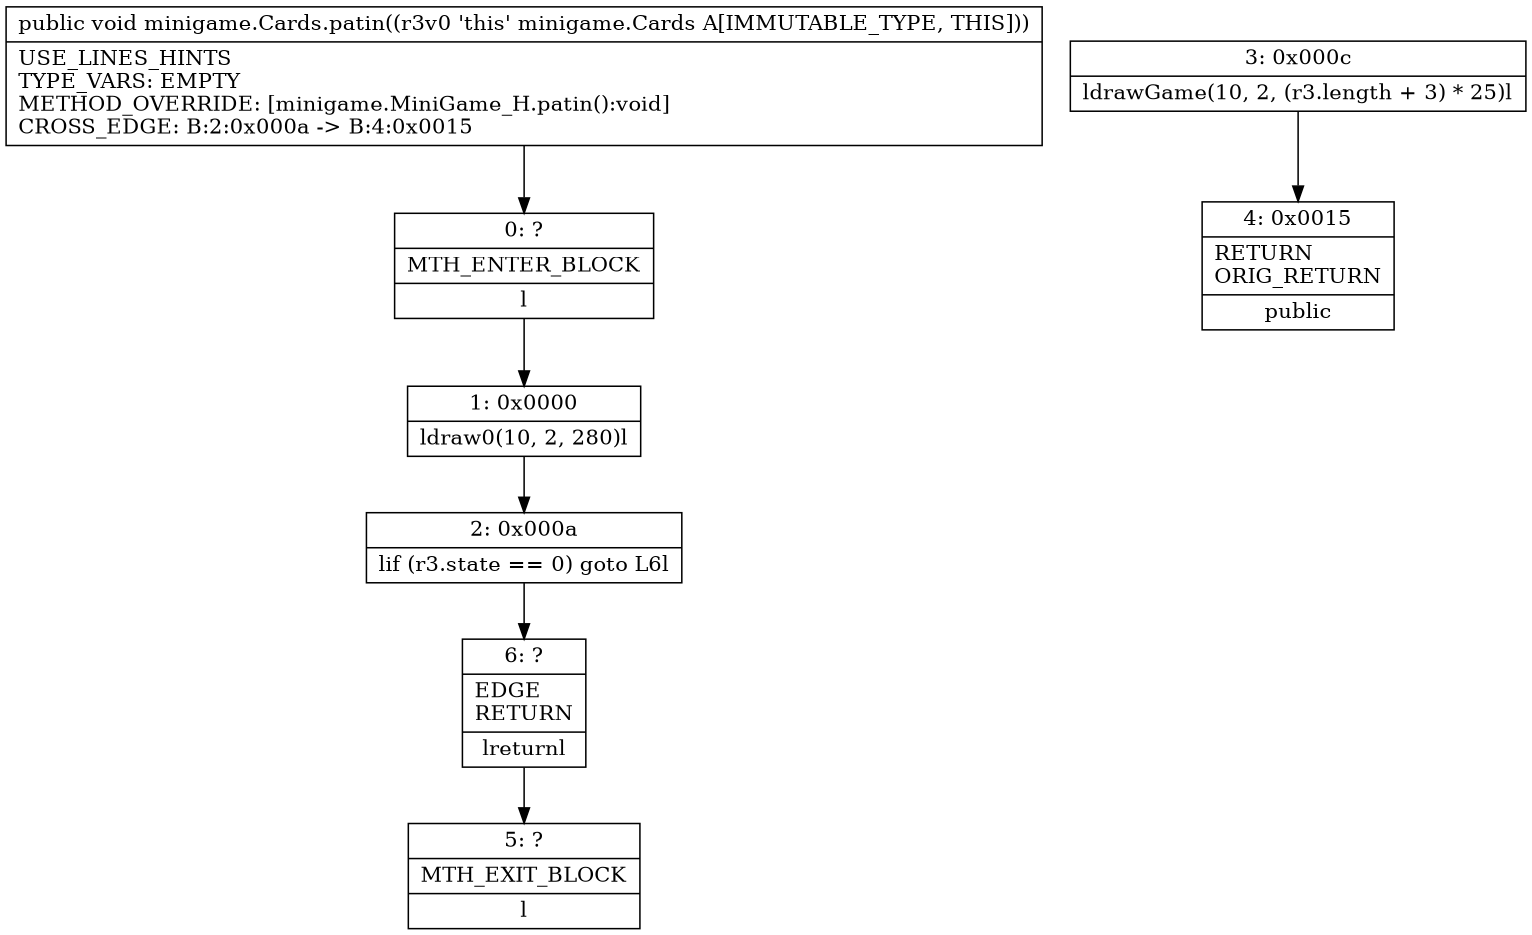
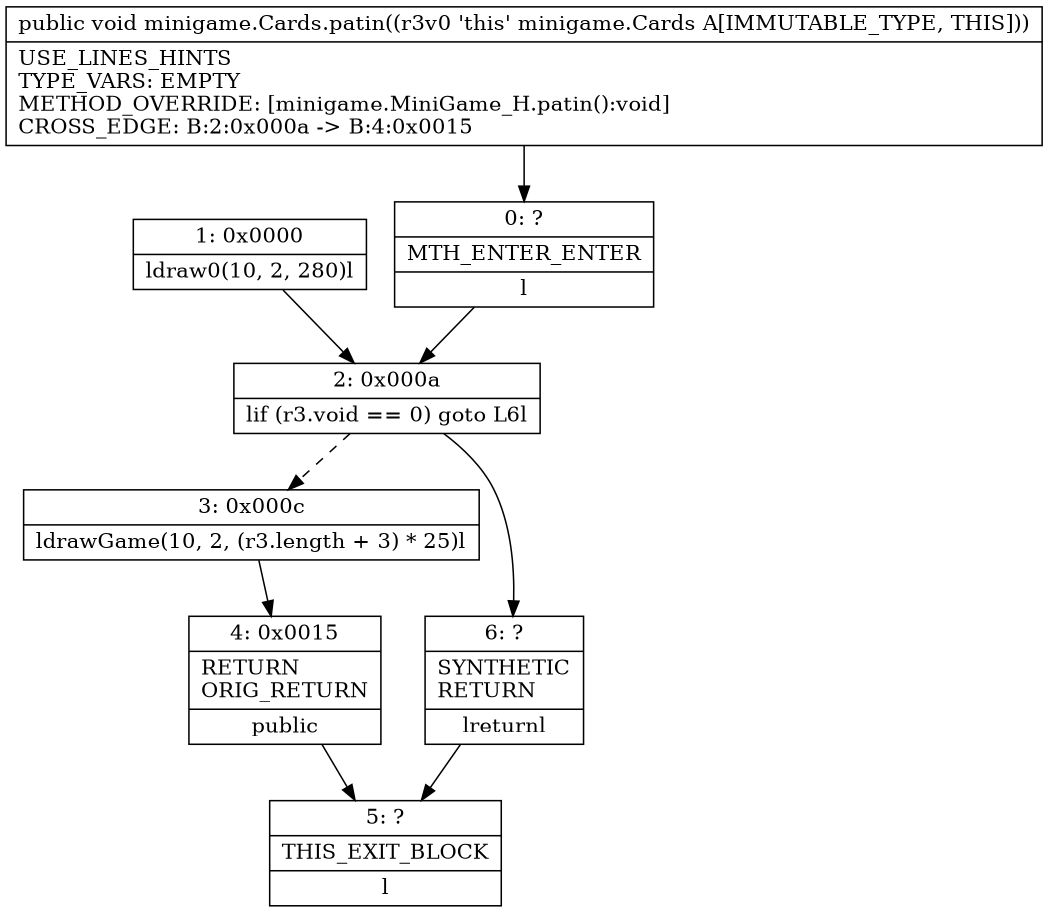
node "0: ?": text "MTH_ENTER_BLOCK" -> "MTH_ENTER_ENTER"
edge "0: ?" -> "1: 0x0000": now "0: ?" -> "2: 0x000a"
edge "2: 0x000a" -> "3: 0x000c": added
node "2: 0x000a": text "lif (r3.state == 0) goto L6l" -> "lif (r3.void == 0) goto L6l"
node "6: ?": text "EDGE" -> "SYNTHETIC"
edge "4: 0x0015" -> "5: ?": added
node "5: ?": text "MTH_EXIT_BLOCK" -> "THIS_EXIT_BLOCK"
